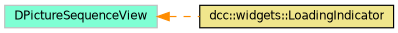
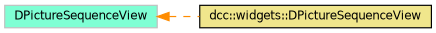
node "dcc::widgets::LoadingIndicator": label "dcc::widgets::LoadingIndicator" -> "dcc::widgets::DPictureSequenceView"
